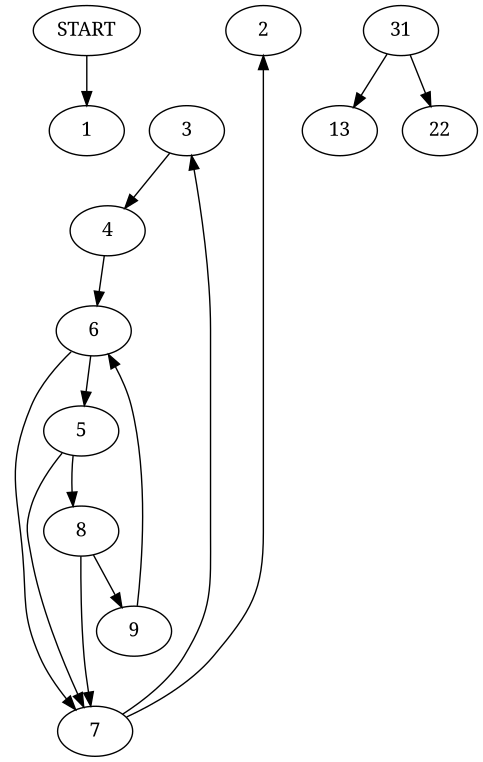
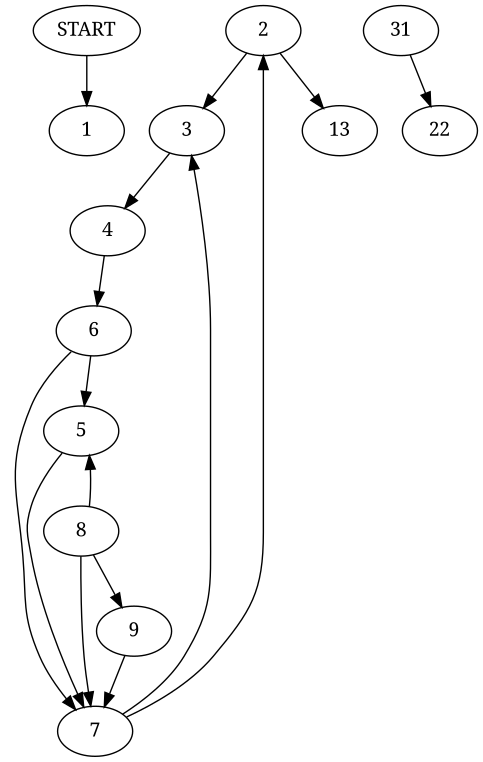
edge "2" -> "3": added
edge "31" -> "13": now "2" -> "13"
edge "5" -> "8": reversed
edge "9" -> "6": now "9" -> "7"
